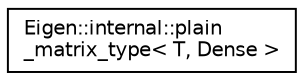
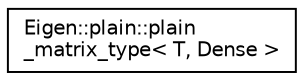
node "Eigen::internal::plain _matrix_type< T, Dense >": label "Eigen::internal::plain _matrix_type< T, Dense >" -> "Eigen::plain::plain _matrix_type< T, Dense >"
